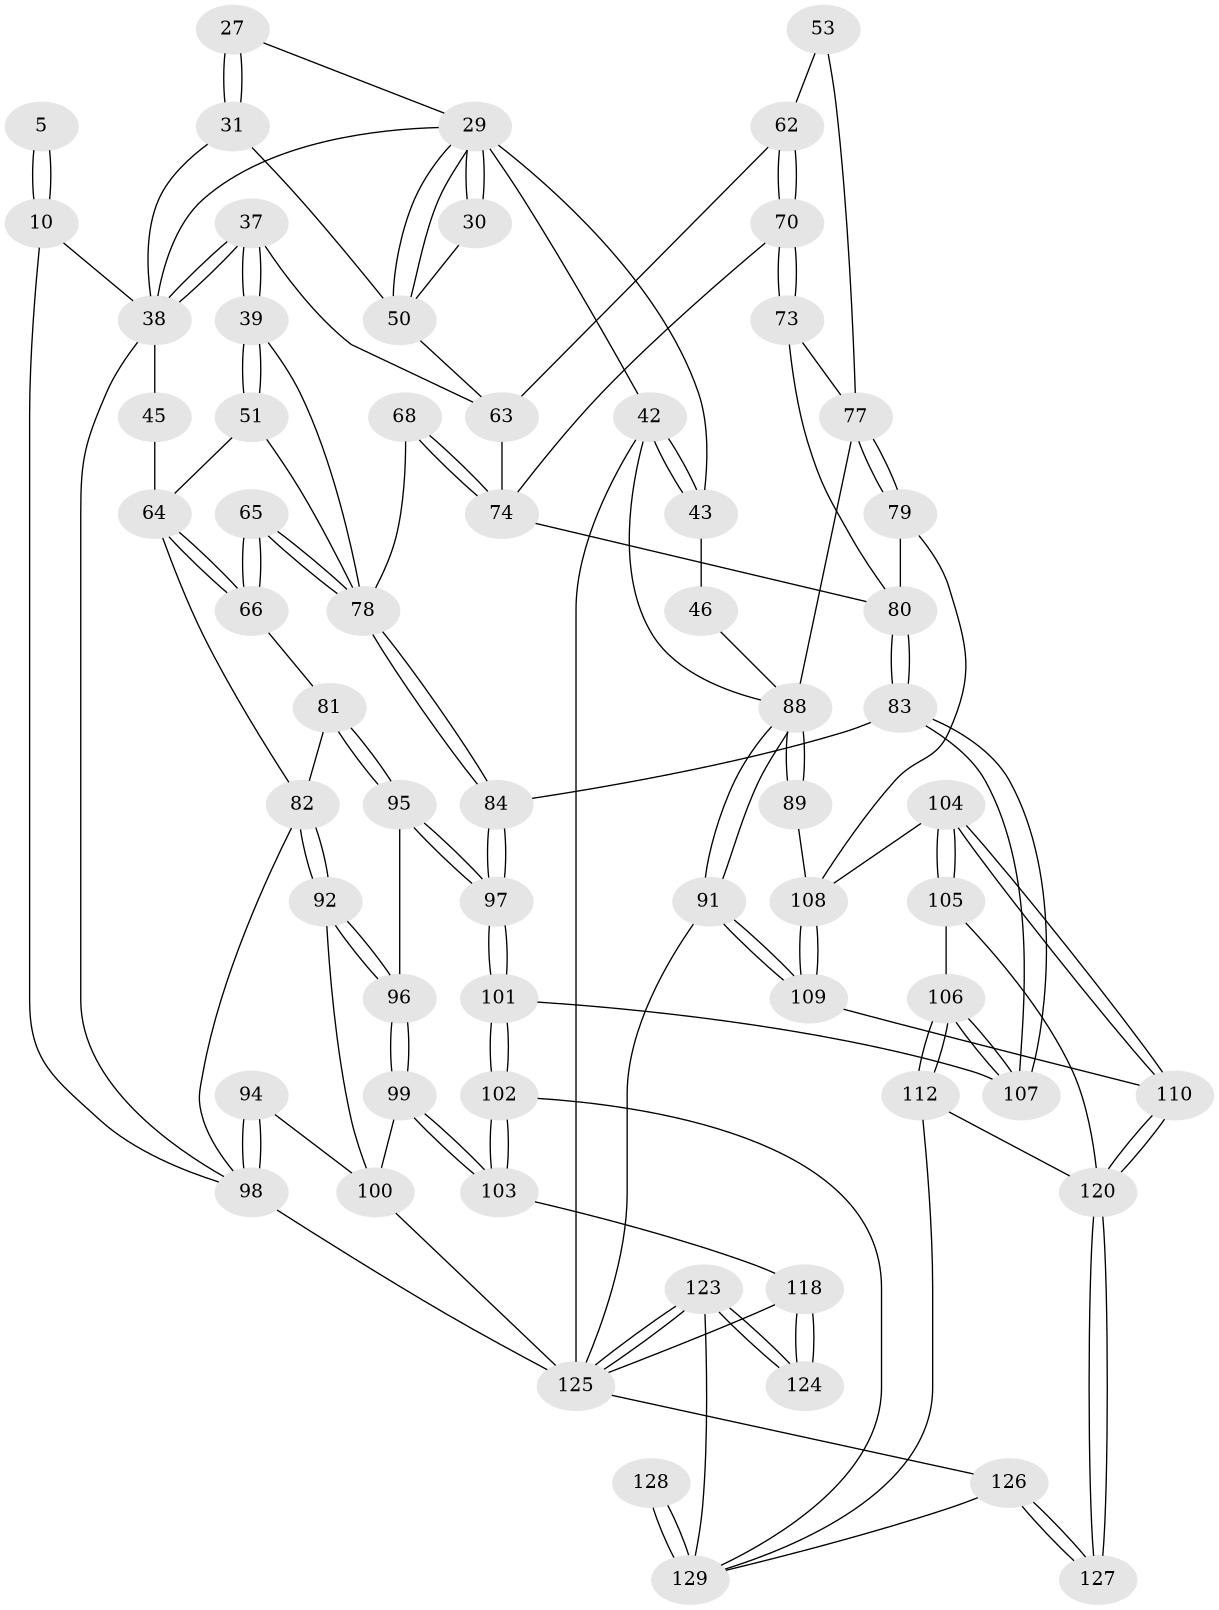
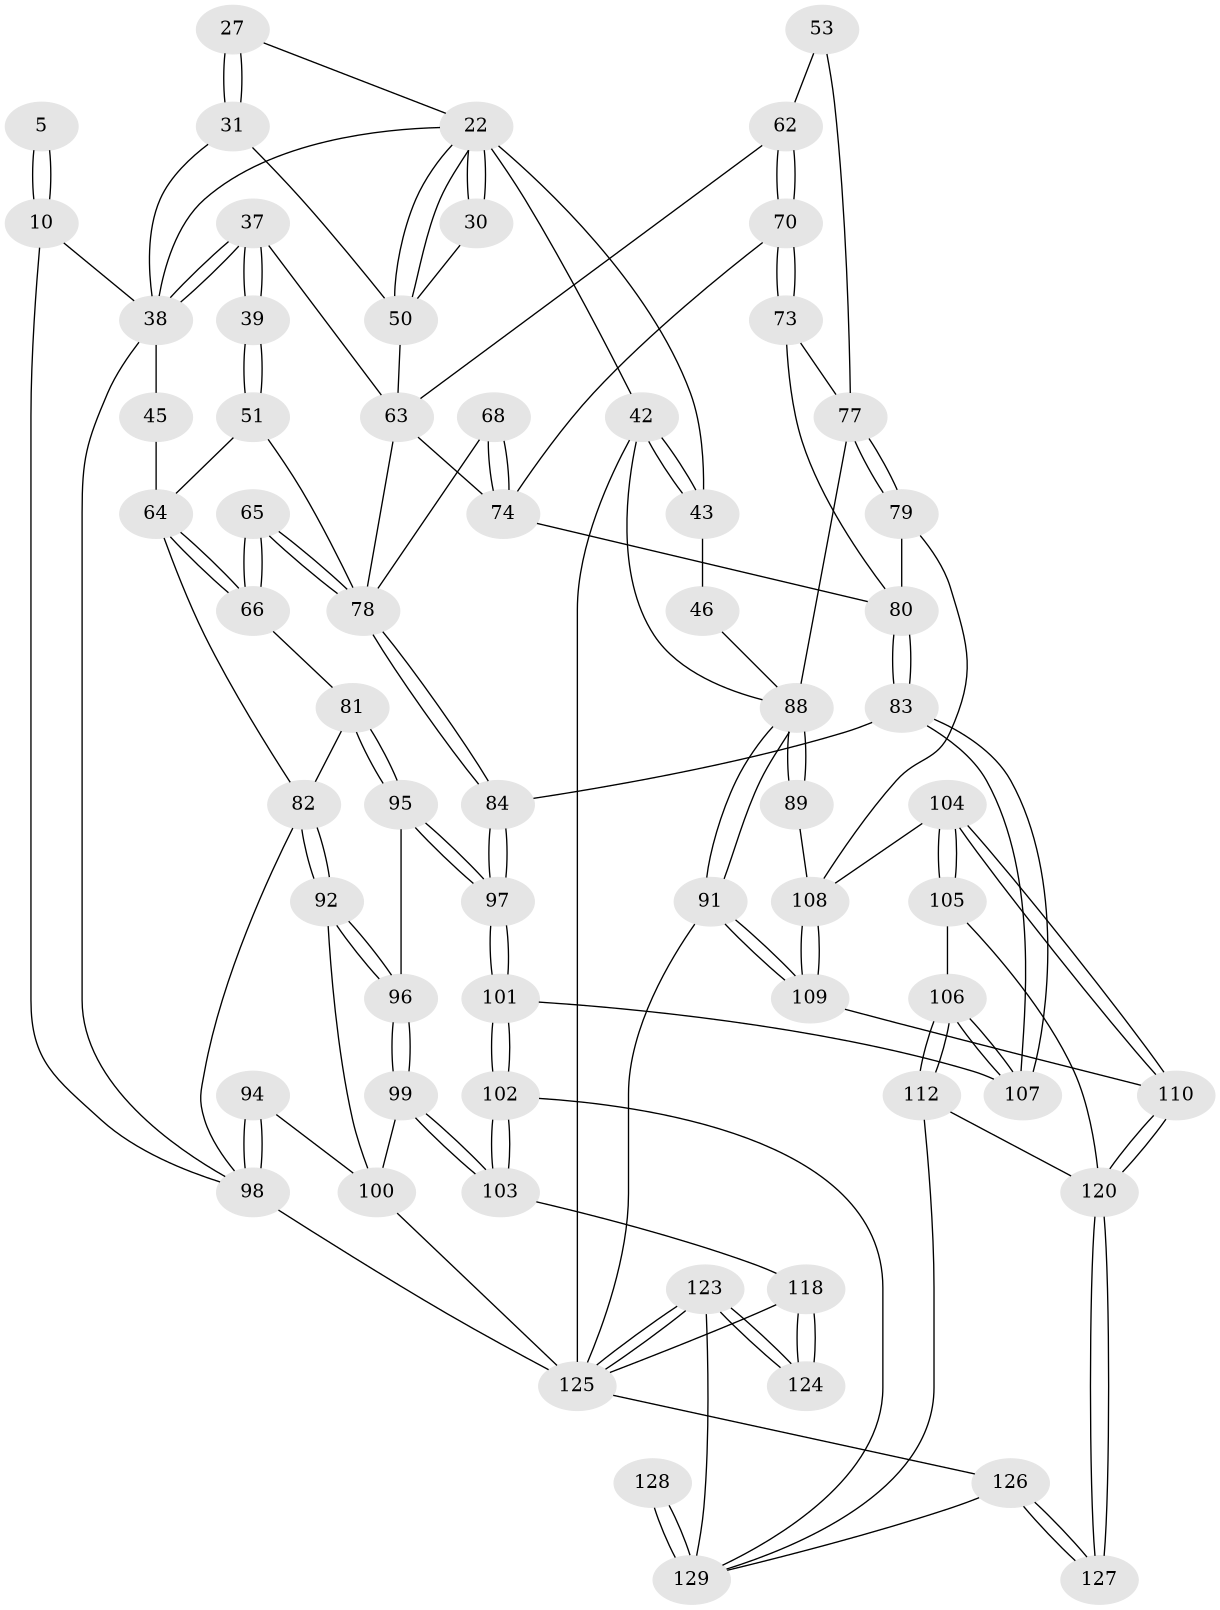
node "29": label "29" -> "22"
edge "39" -- "78": now "63" -- "78"
